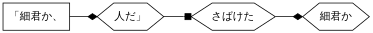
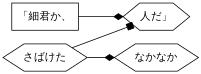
edge "人だ」" -> "さばけた": reversed
node "細君か": label "細君か" -> "なかなか"
